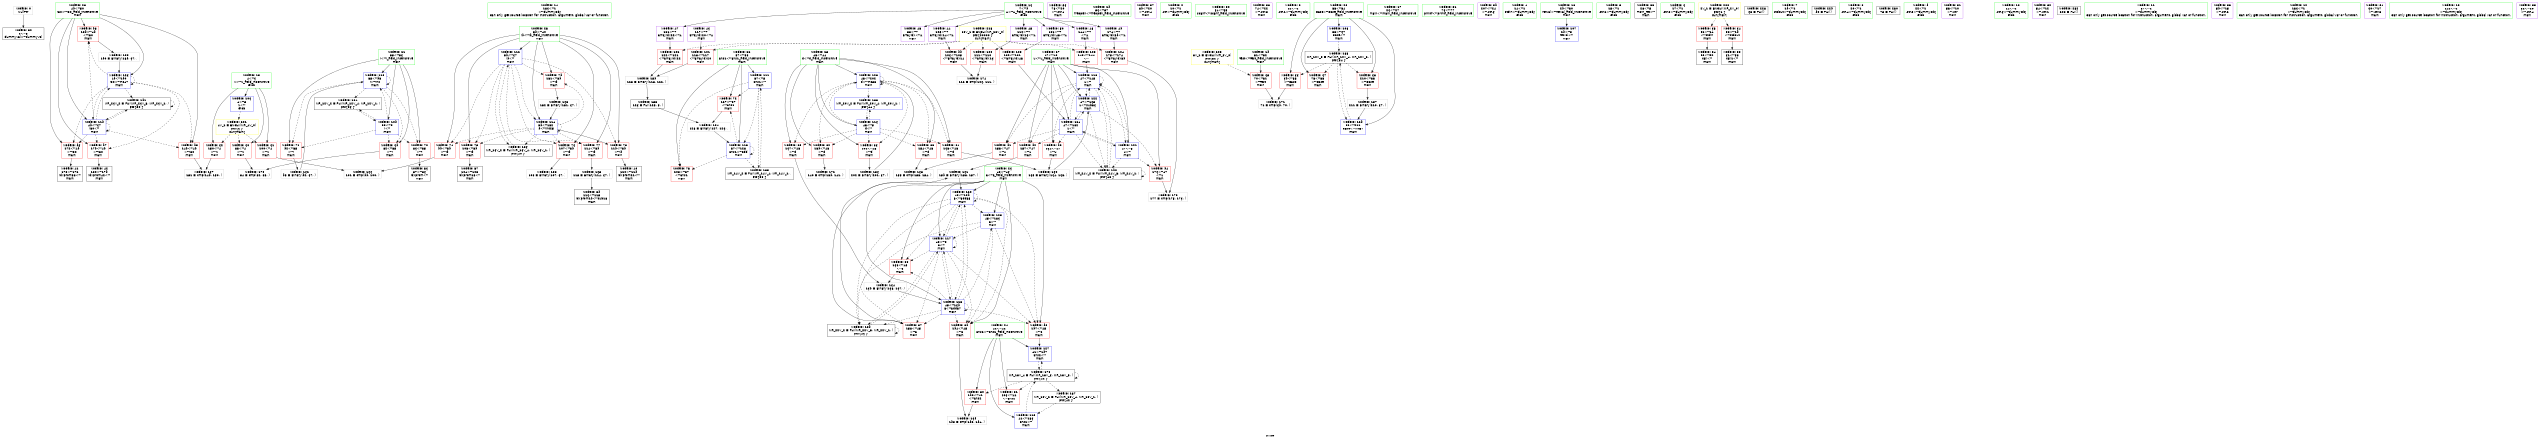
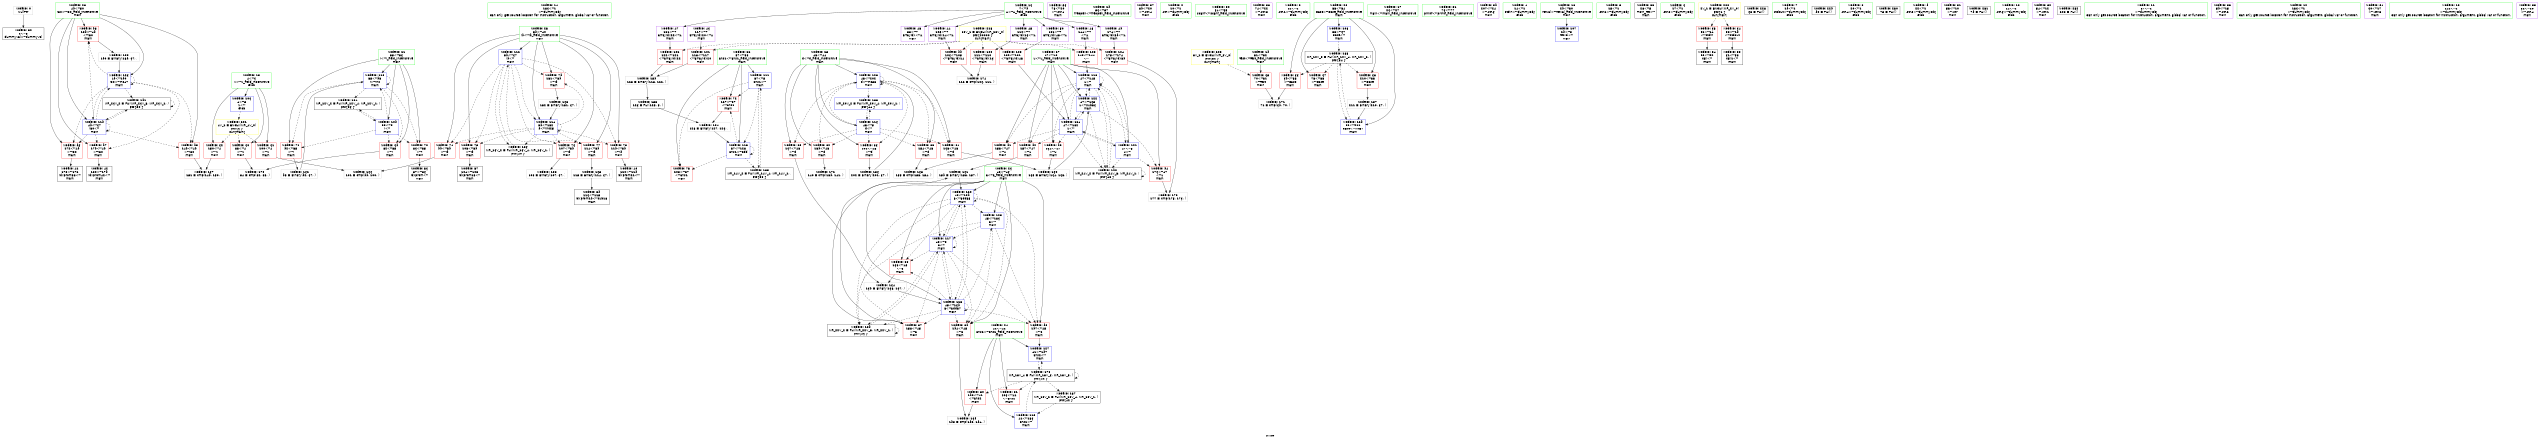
node "NodeID: 231": added
edge "NodeID: 114" -> "NodeID: 78": style solid -> dashed
